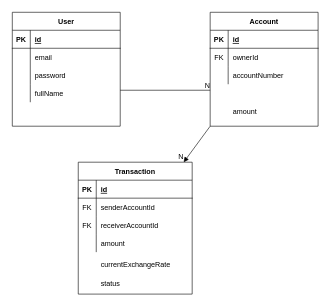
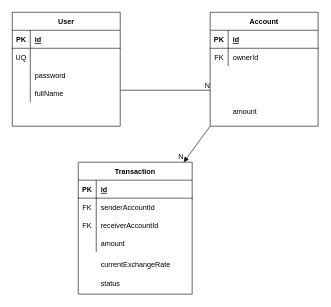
node "UQ": added
node "email": removed
node "accountNumber": removed
